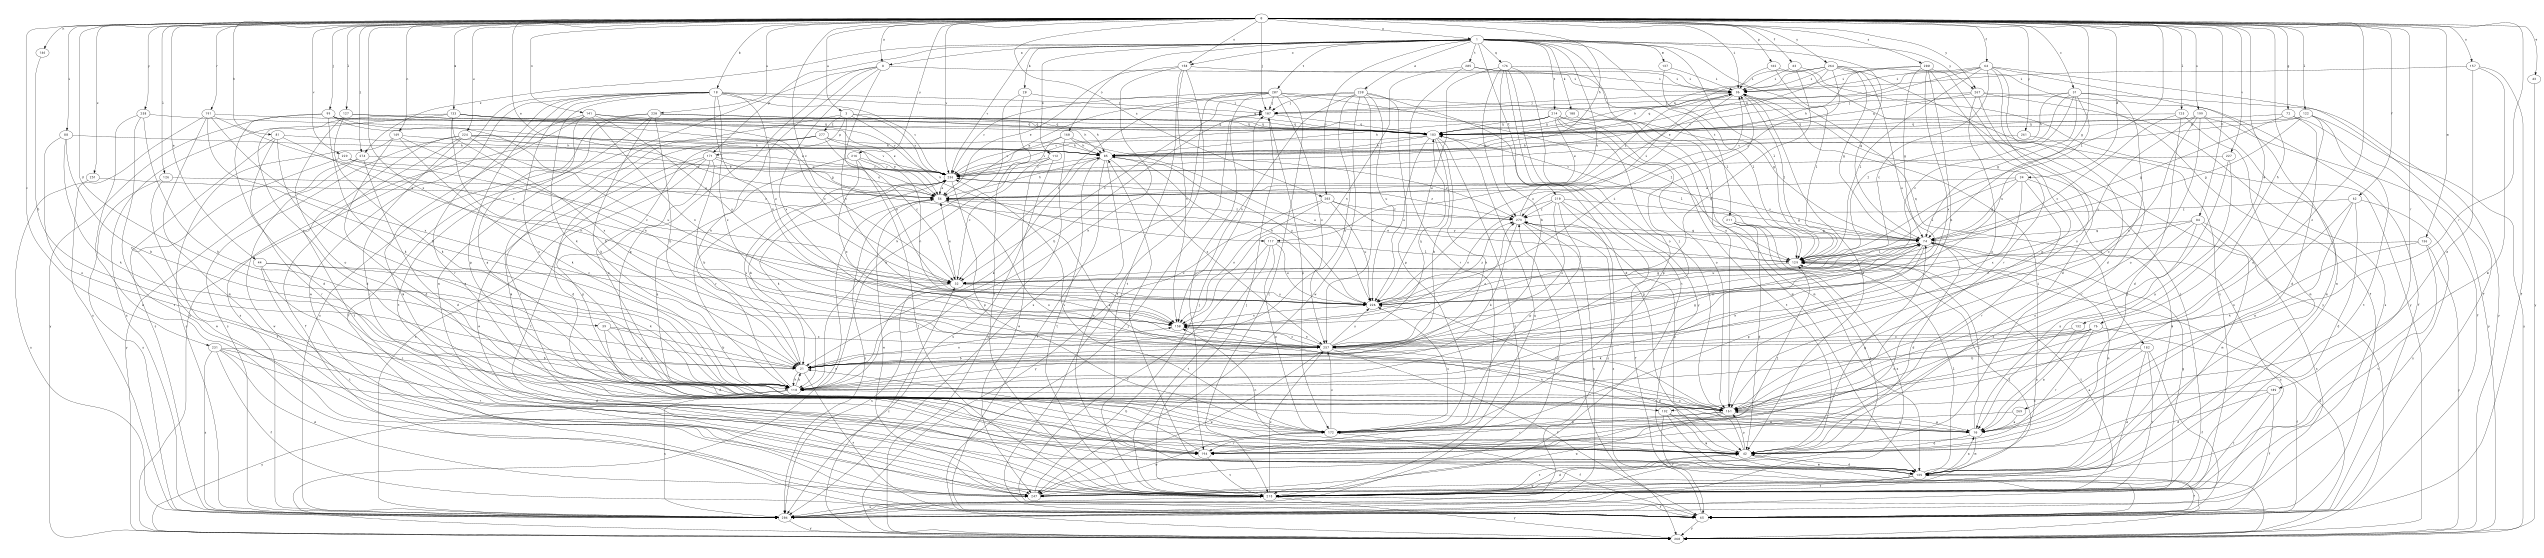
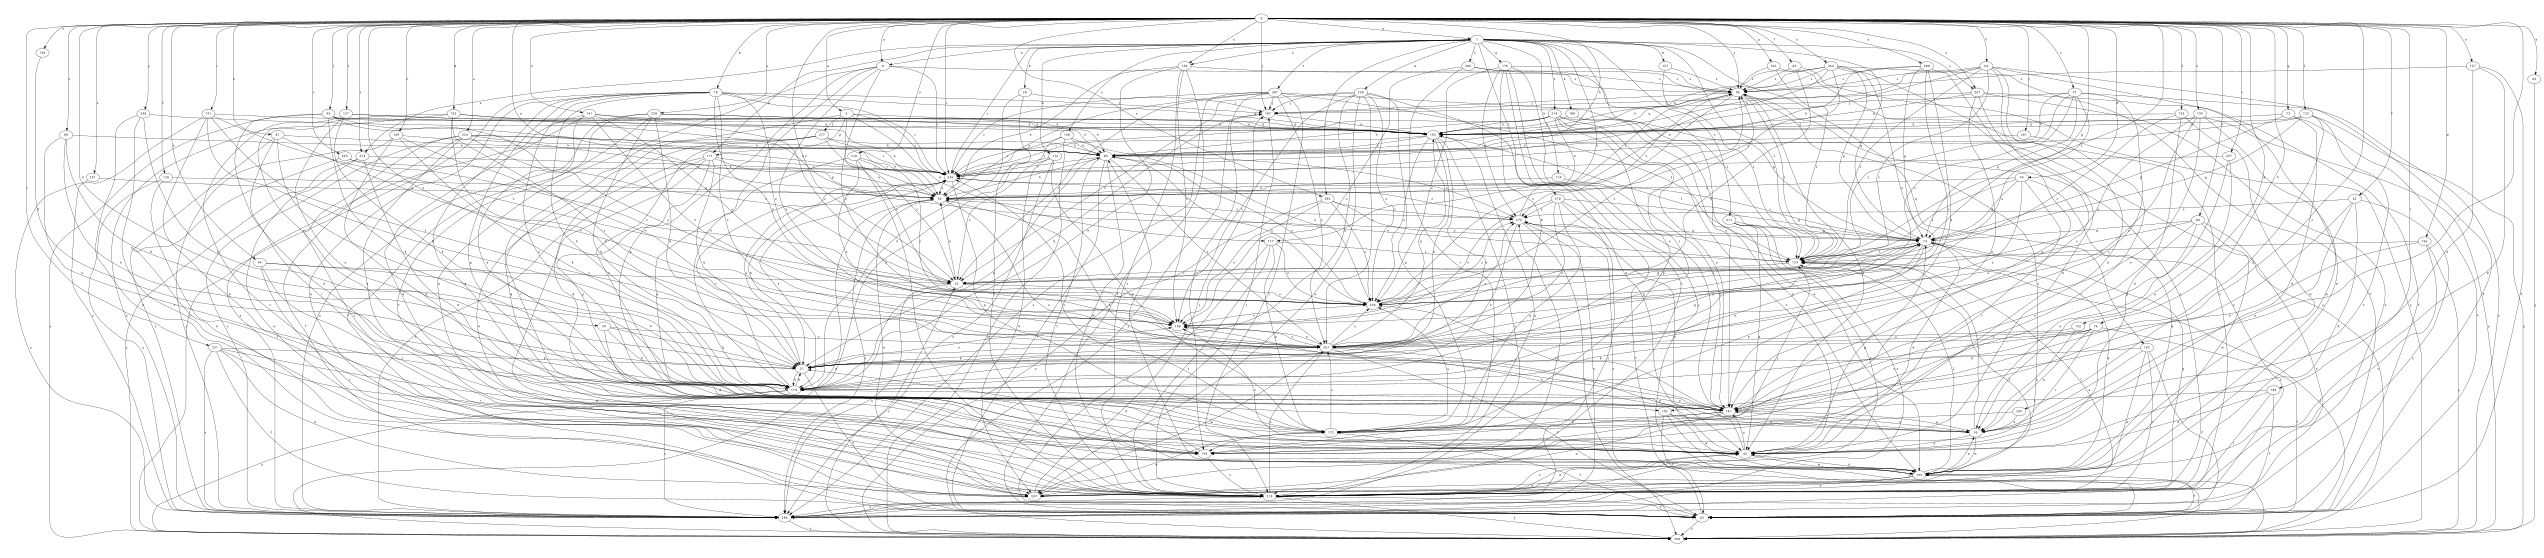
edge "133" -> "236": now "8" -> "236"
node "114": added
edge "107" -> "172": now "112" -> "172"
edge "127" -> "215": added, label "t"
edge "200" -> "194": removed, label "r"
